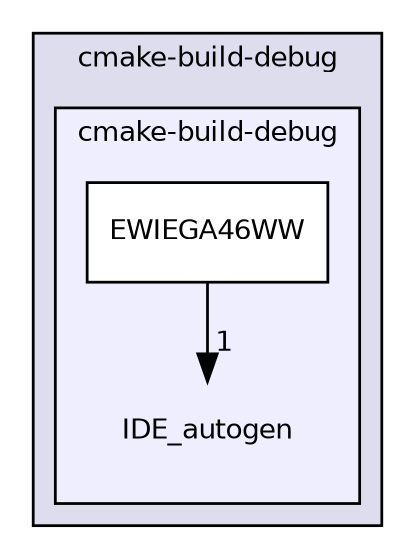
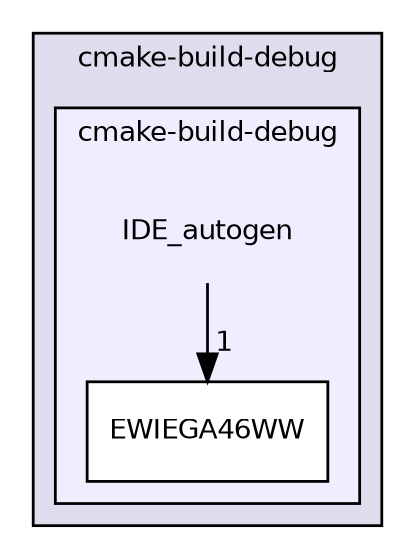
edge "EWIEGA46WW" -> "IDE_autogen": reversed
